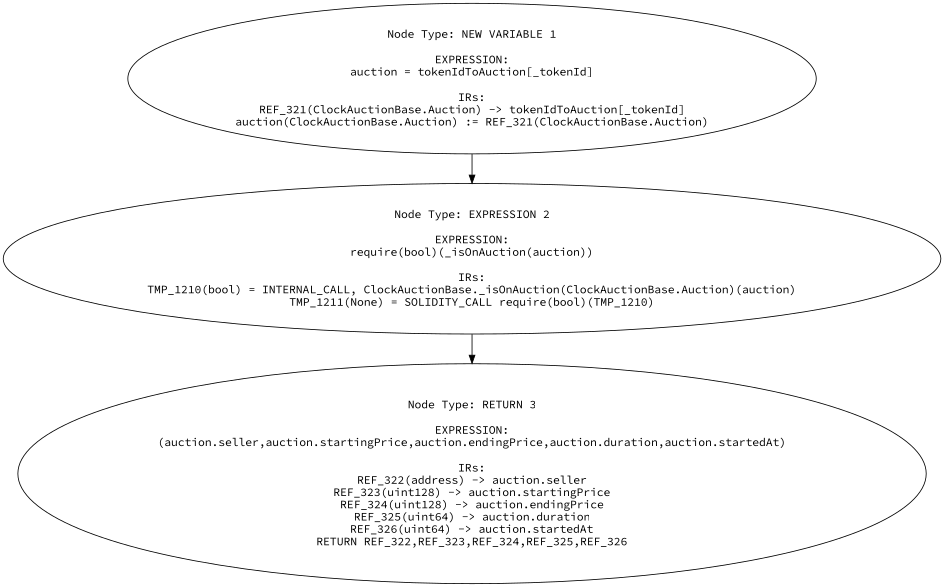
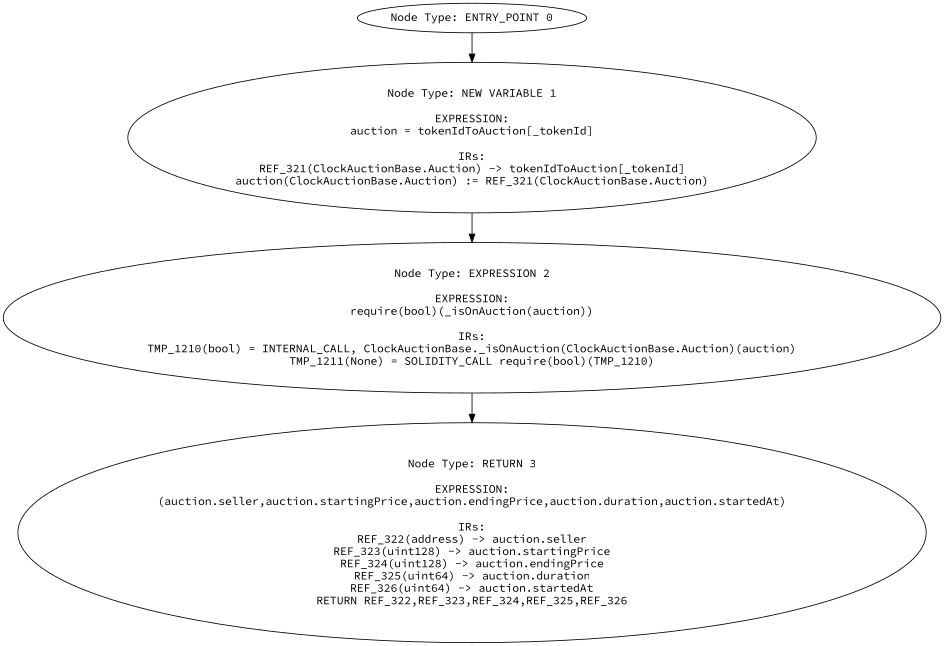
node "Node Type: ENTRY_POINT 0": added
